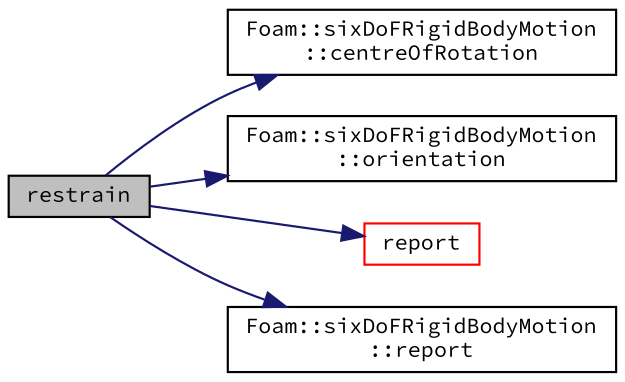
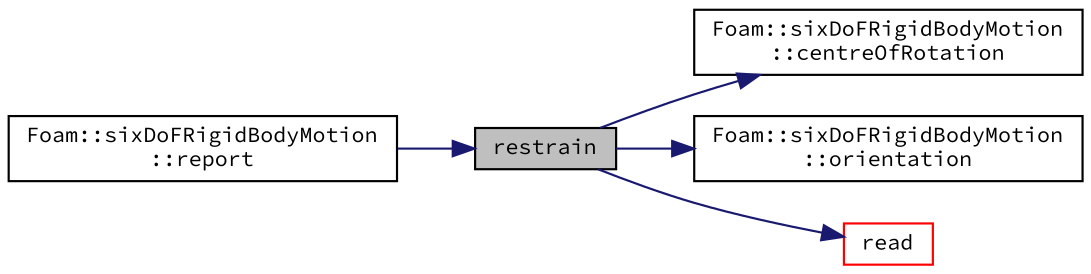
node "report": label "report" -> "read"
edge "restrain" -> "Foam::sixDoFRigidBodyMotion ::report": reversed
